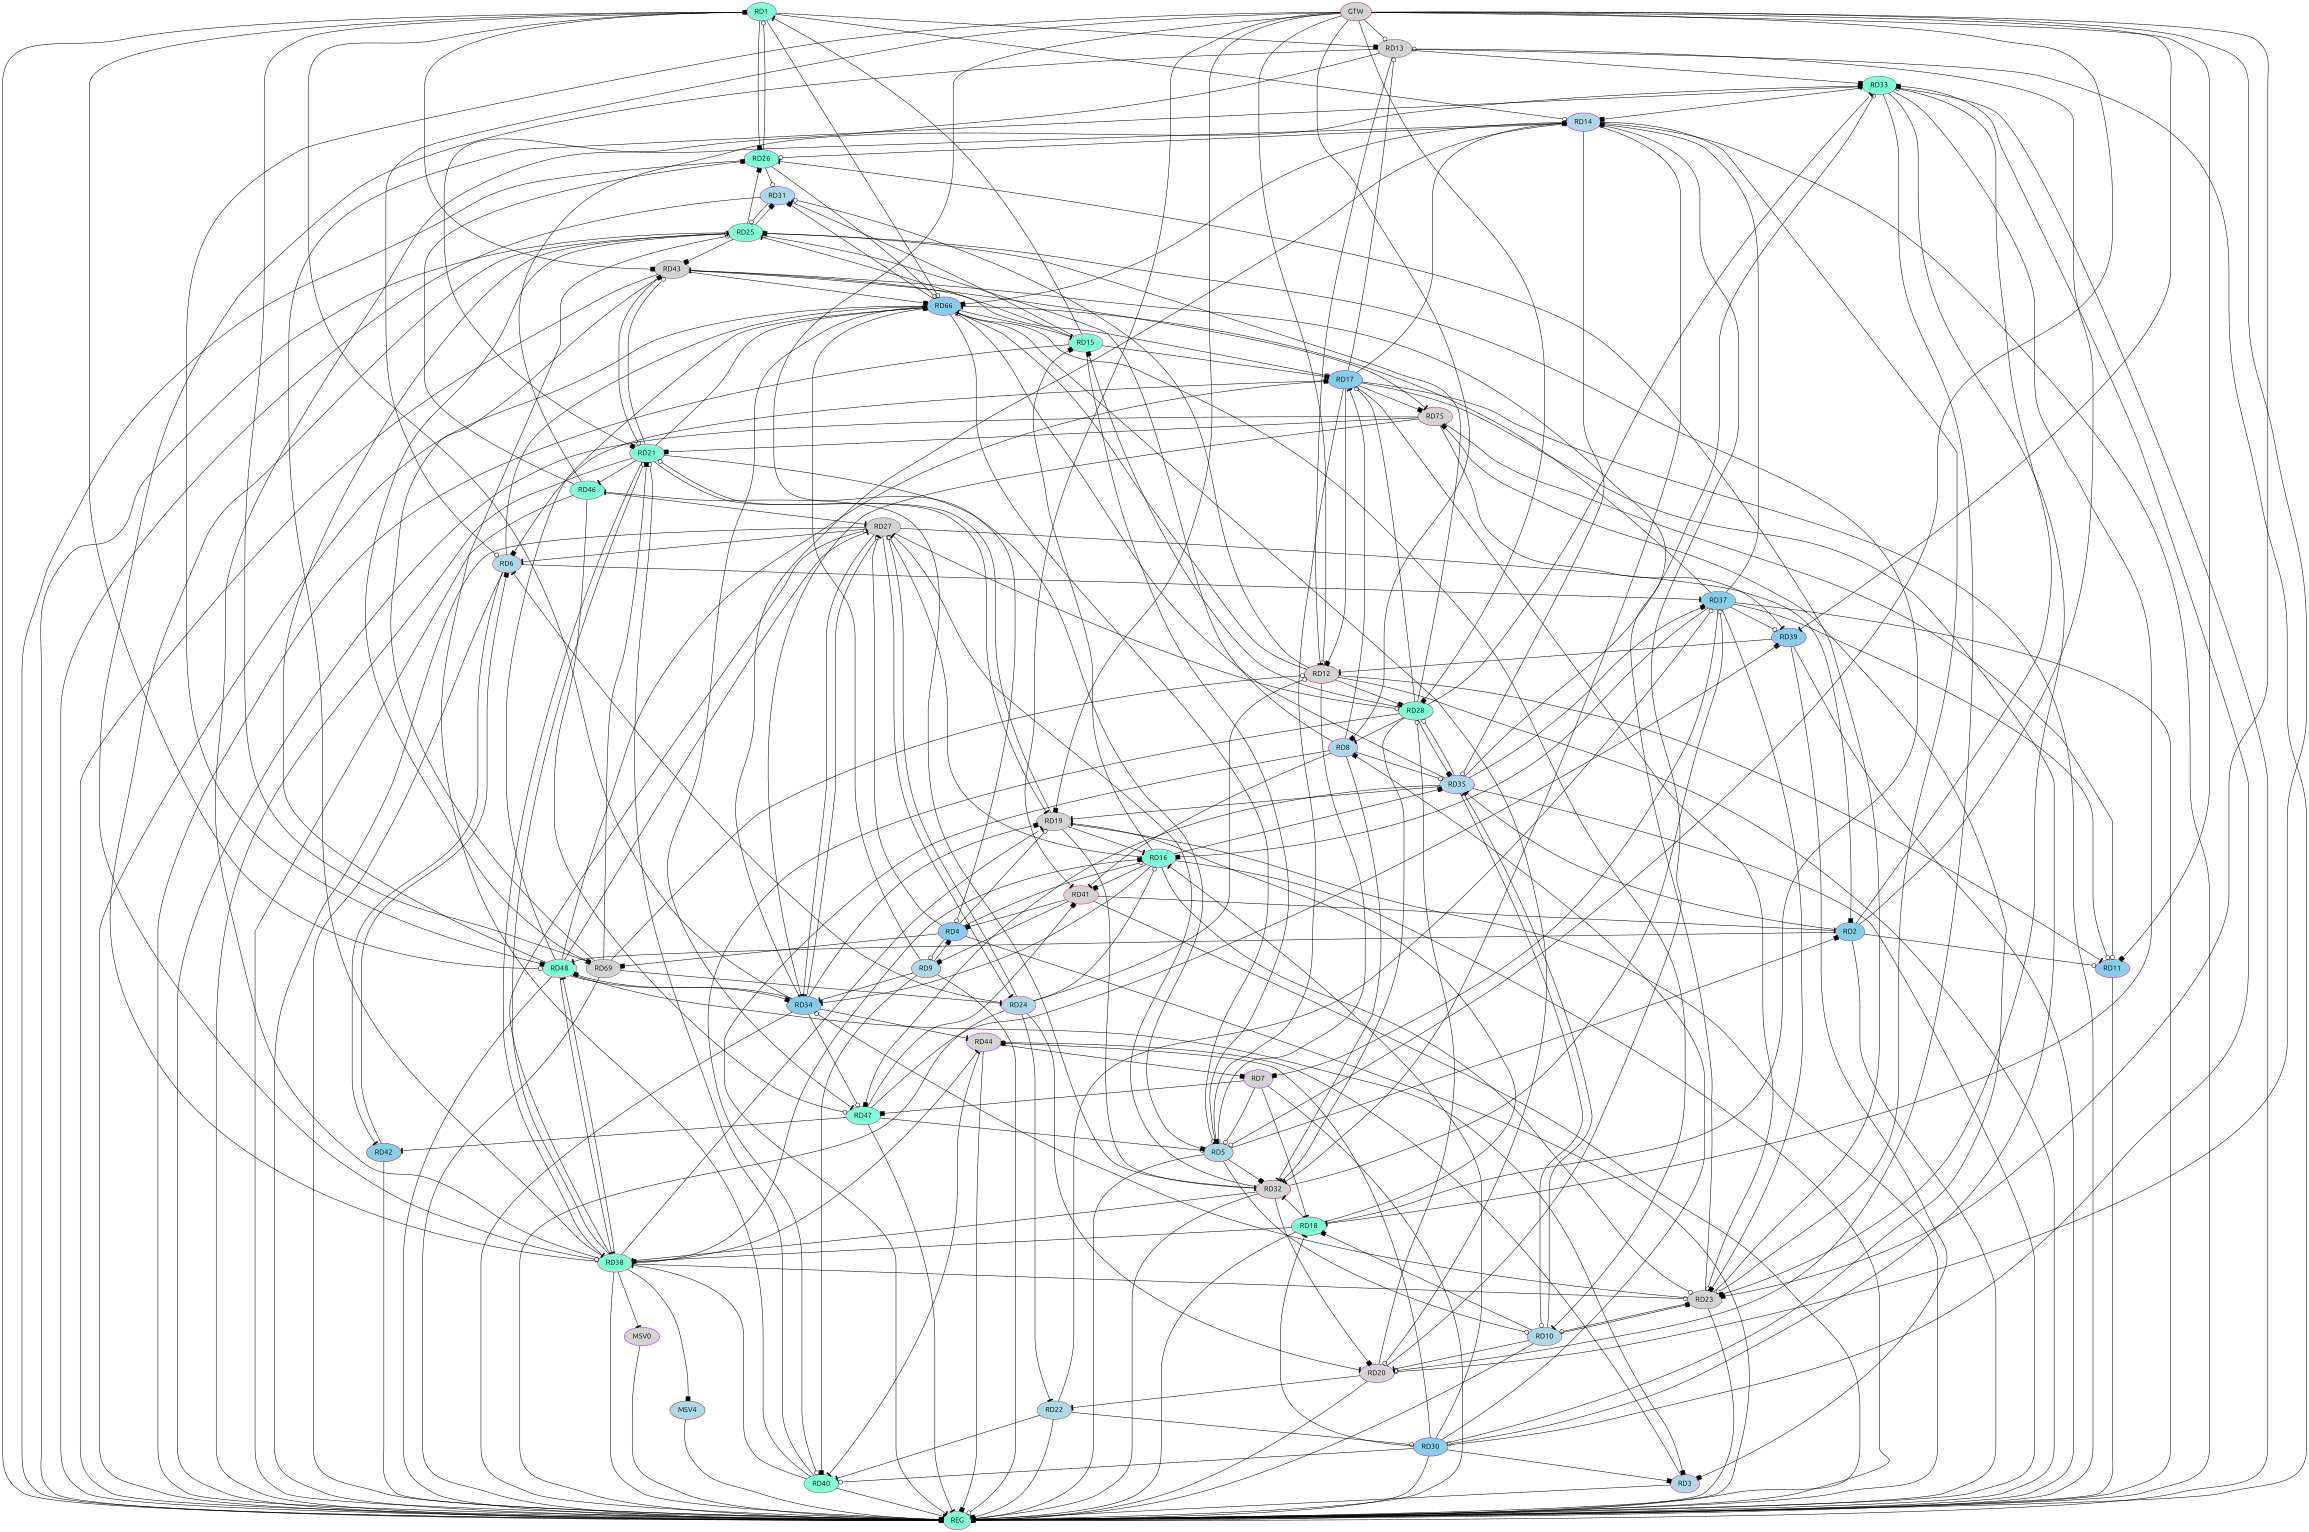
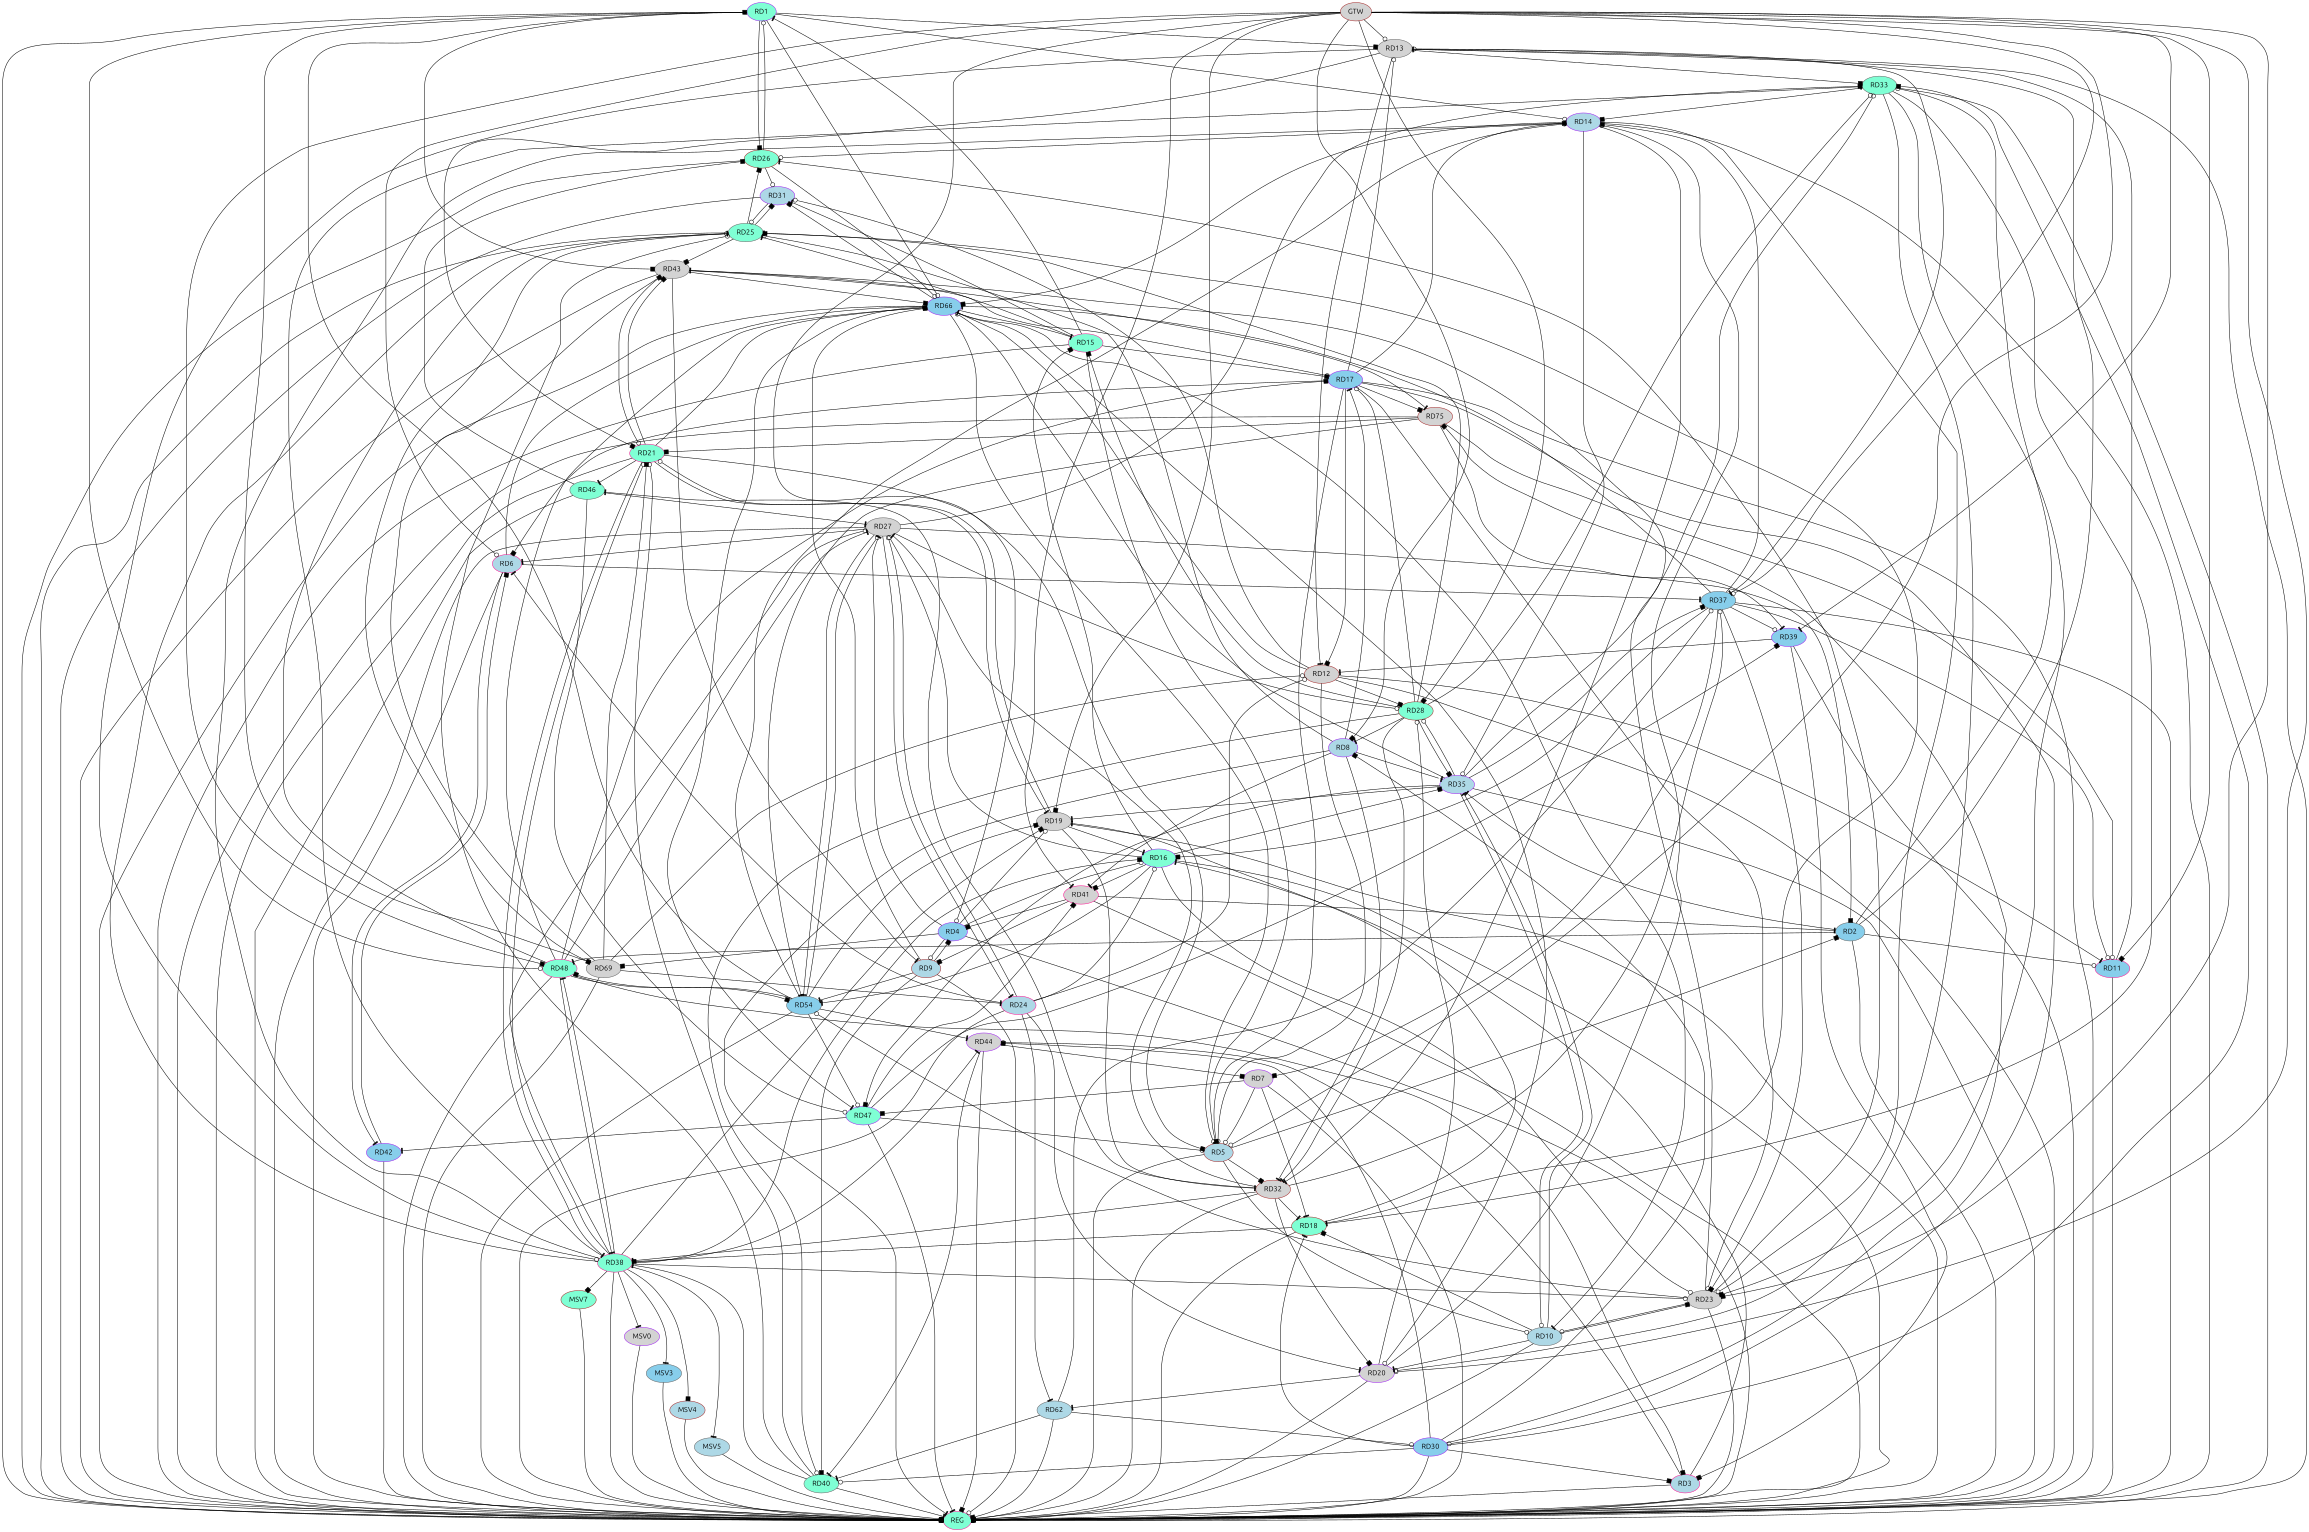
edge "RD46" -> "RD33": now "RD27" -> "RD33"
edge "RD13" -> "RD37": added
node "RD26": color purple -> brown
edge "RD11" -> "RD13": added
edge "GTW" -> "RD12": now "GTW" -> "RD37"
edge "RD21" -> "RD43": arrowhead odot -> box
edge "RD28" -> "RD33": arrowhead tee -> odot
edge "RD43" -> "RD9": added
edge "RD8" -> "RD35": arrowhead odot -> tee
node "RD34": label "RD34" -> "RD54"
edge "RD38" -> "RD19": arrowhead tee -> box
edge "RD30" -> "RD16": now "RD3" -> "RD16"
node "RD42": color brown -> purple
edge "RD18" -> "RD32": reversed
node "MSV7": added
node "MSV3": added
node "RD22": label "RD22" -> "RD62"
node "MSV5": added
